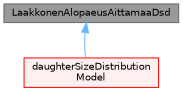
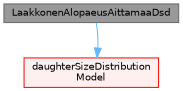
edge "daughterSizeDistribution Model" -> "LaakkonenAlopaeusAittamaaDsd": reversed
